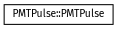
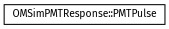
node "PMTPulse::PMTPulse": label "PMTPulse::PMTPulse" -> "OMSimPMTResponse::PMTPulse"
